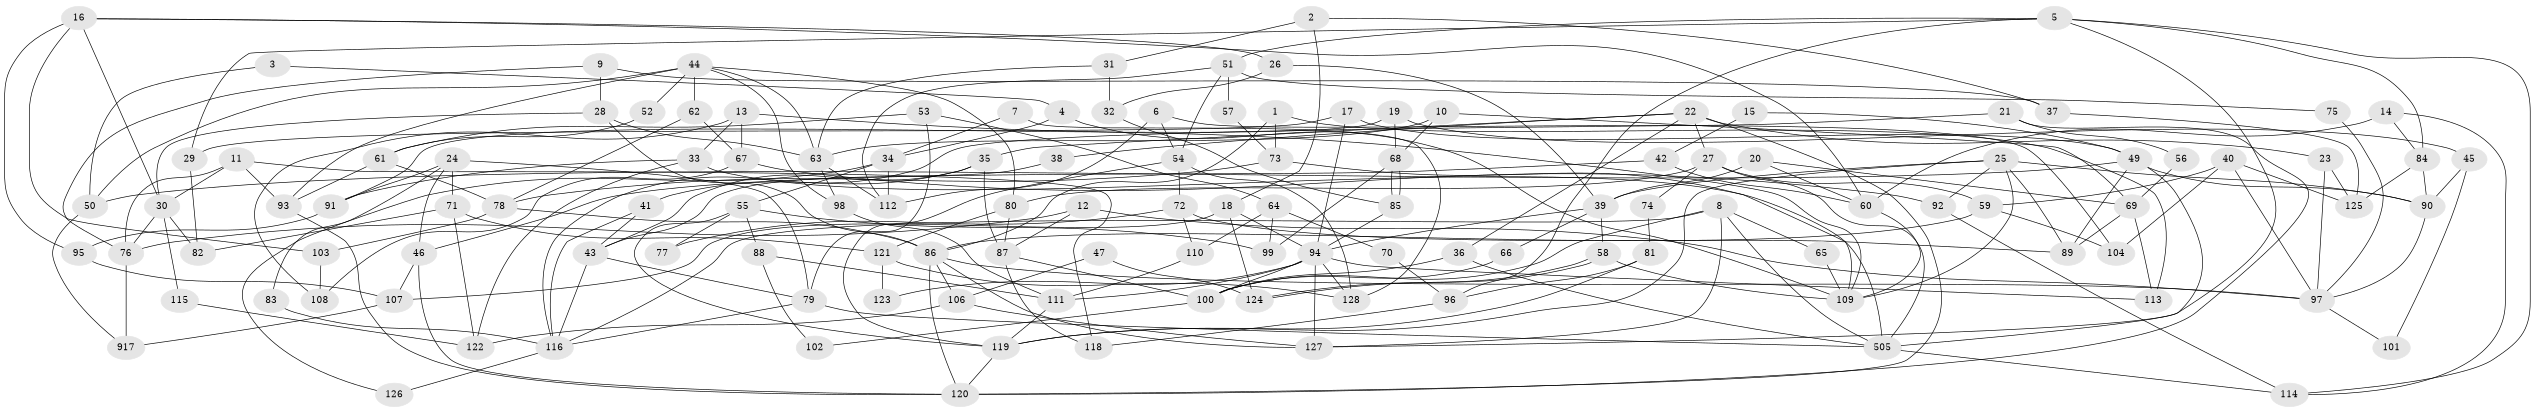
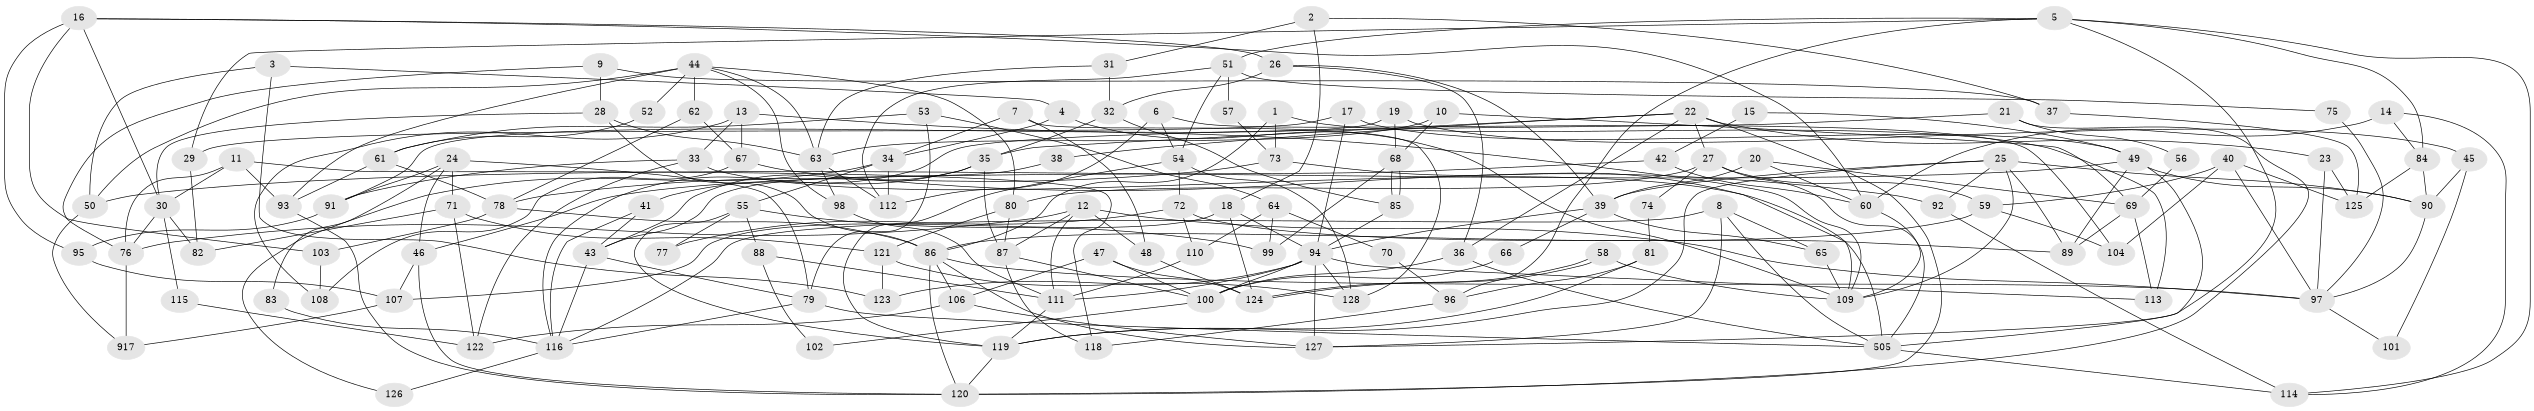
edge "26" -- "36": added
edge "32" -- "35": added
edge "39" -- "58": now "39" -- "65"
edge "12" -- "111": added
edge "3" -- "123": added
node "48": added
edge "8" -- "100": now "47" -- "100"
